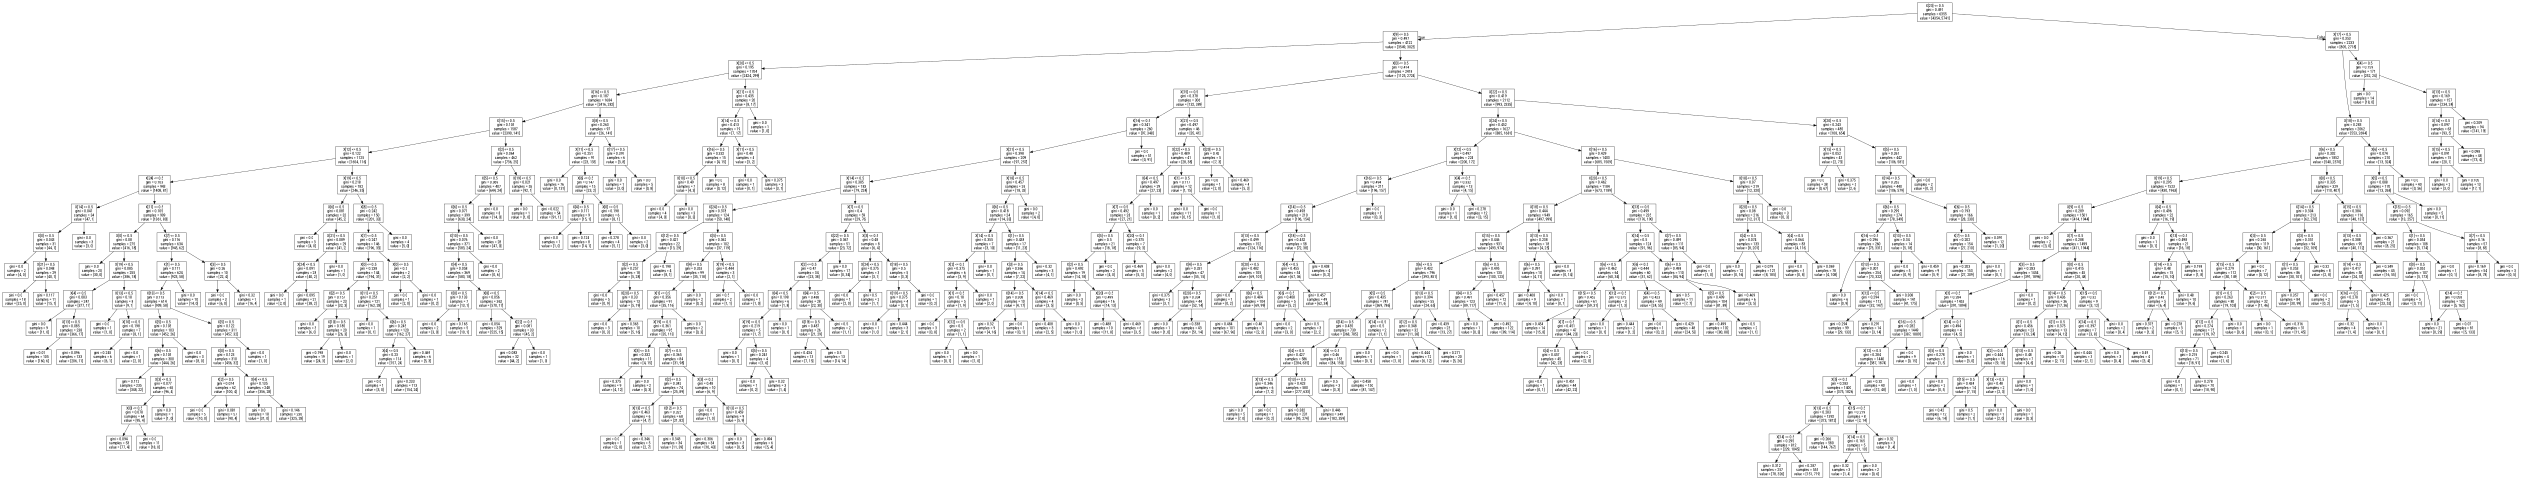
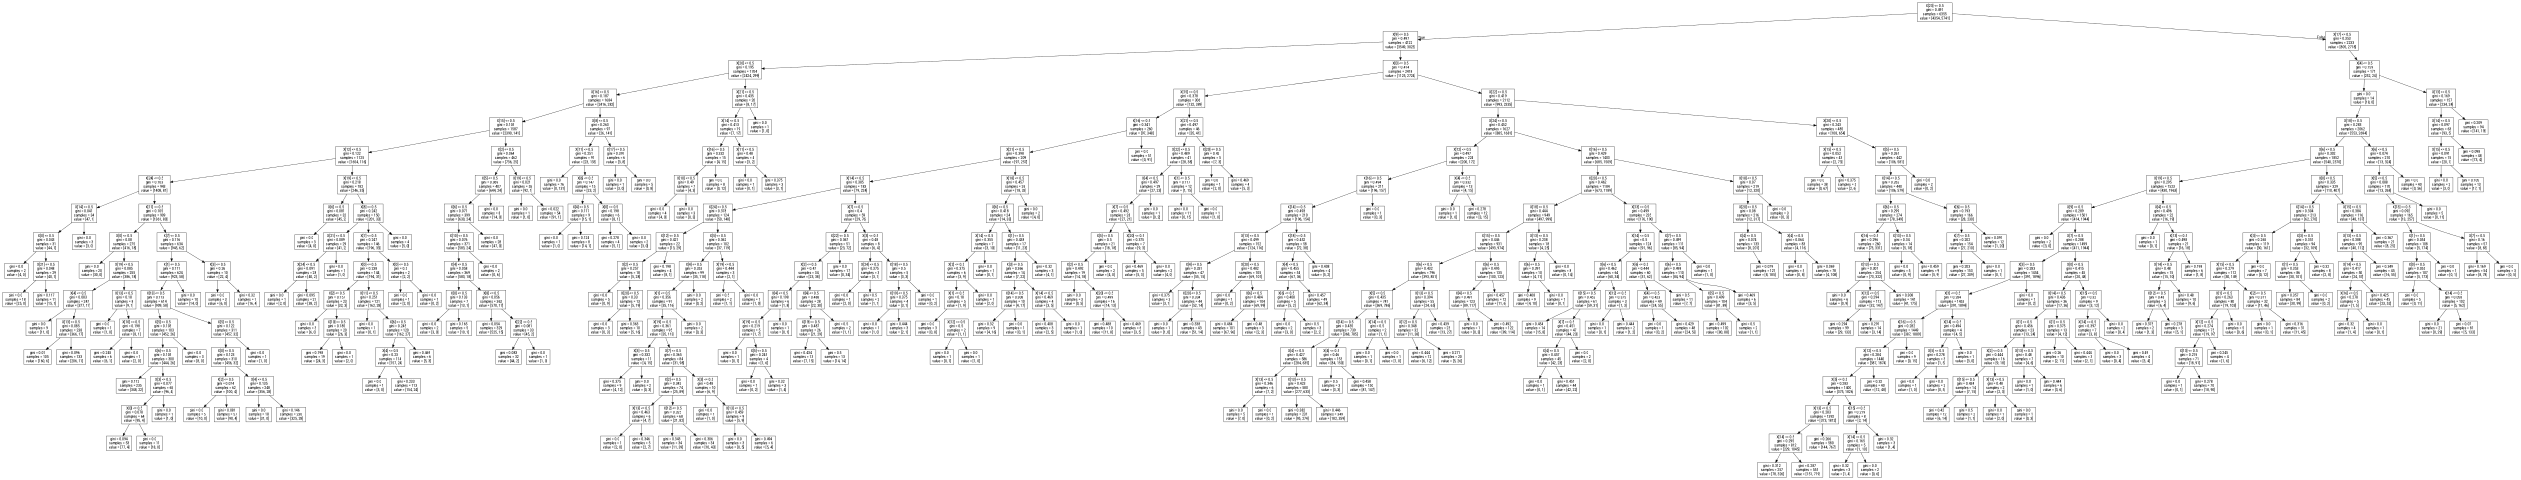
edge "X[17] <= 0.5 gini = 0.353 samples = 2233 value = [805, 2718]" -> "X[18] <= 0.5 gini = 0.283 samples = 2062 value = [553, 2694]": now "gini = 0.0 samples = 14 value = [18, 0]" -> "X[18] <= 0.5 gini = 0.283 samples = 2062 value = [553, 2694]"
edge "X[6] <= 0.5 gini = 0.081 samples = 32 value = [45, 2]" -> "X[21] <= 0.5 gini = 0.089 samples = 29 value = [41, 2]": now "X[8] <= 0.5 gini = 0.242 samples = 150 value = [201, 33]" -> "X[21] <= 0.5 gini = 0.089 samples = 29 value = [41, 2]"
edge "X[14] <= 0.5 gini = 0.5 samples = 124 value = [91, 96]" -> "X[6] <= 0.5 gini = 0.498 samples = 110 value = [84, 94]": now "X[14] <= 0.5 gini = 0.5 samples = 124 value = [91, 96]" -> "X[6] <= 0.5 gini = 0.444 samples = 60 value = [31, 62]"
edge "X[16] <= 0.5 gini = 0.296 samples = 260 value = [73, 331]" -> "gini = 0.0 samples = 6 value = [0, 9]": now "X[13] <= 0.5 gini = 0.301 samples = 254 value = [73, 322]" -> "gini = 0.0 samples = 6 value = [0, 9]"
node "gini = 0.0 samples = 12 value = [0, 16]": removed
edge "X[0] <= 0.5 gini = 0.055 samples = 107 value = [5, 173]" -> "gini = 0.0 samples = 21 value = [0, 29]": now "X[0] <= 0.5 gini = 0.055 samples = 107 value = [5, 173]" -> "X[14] <= 0.5 gini = 0.058 samples = 102 value = [5, 162]"
edge "X[1] <= 0.5 gini = 0.18 samples = 5 value = [1, 9]" -> "X[12] <= 0.5 gini = 0.5 samples = 2 value = [1, 1]": removed
node "gini = 0.444 samples = 6 value = [3, 6]": added
